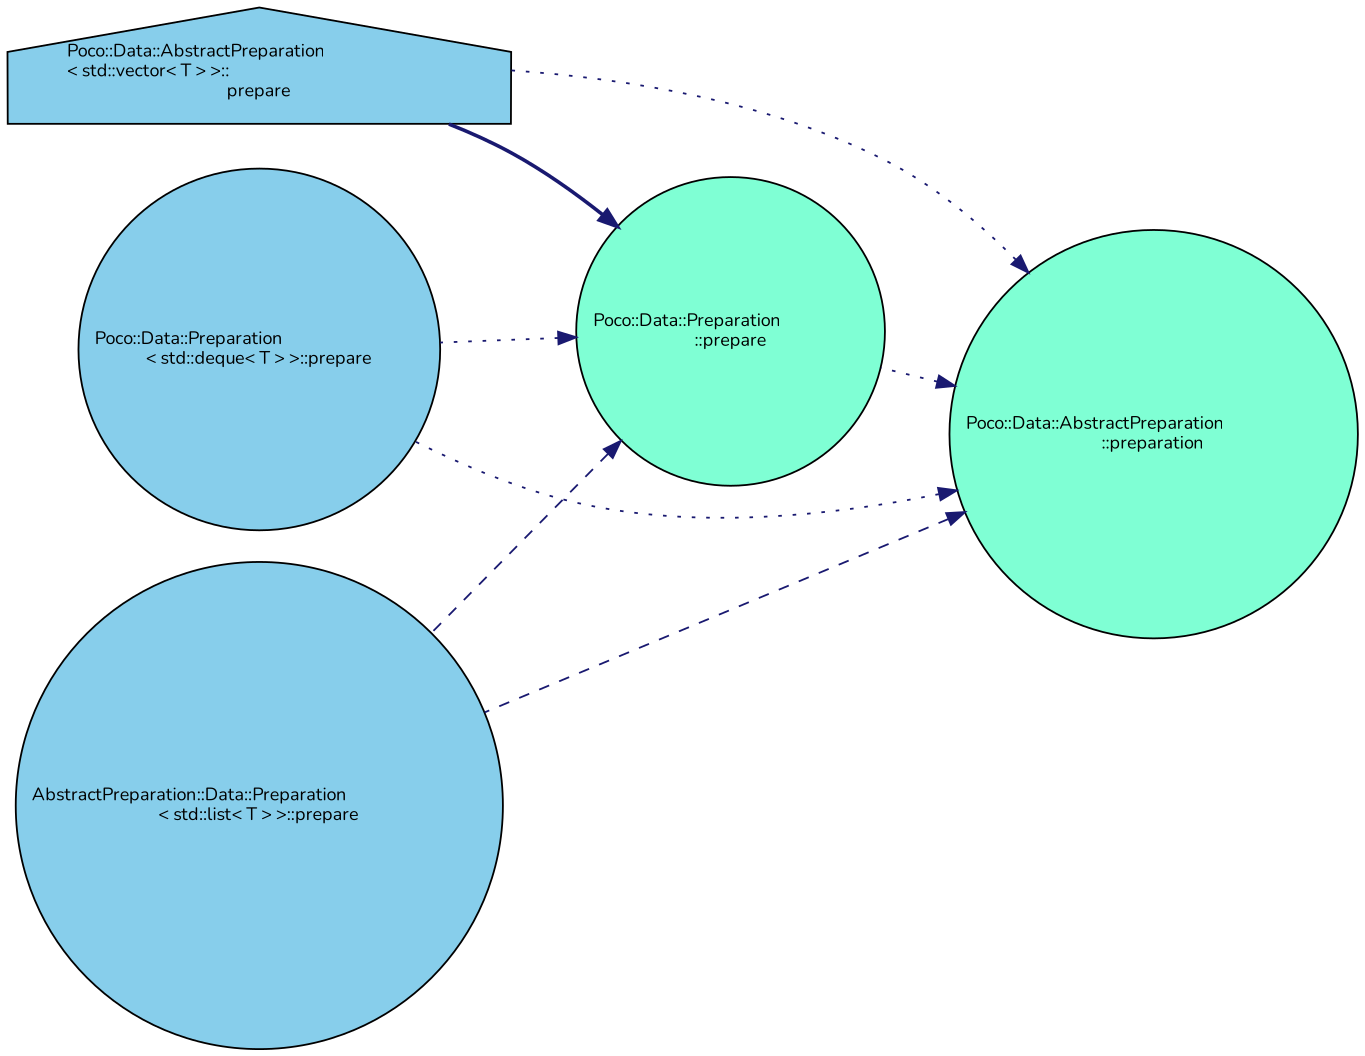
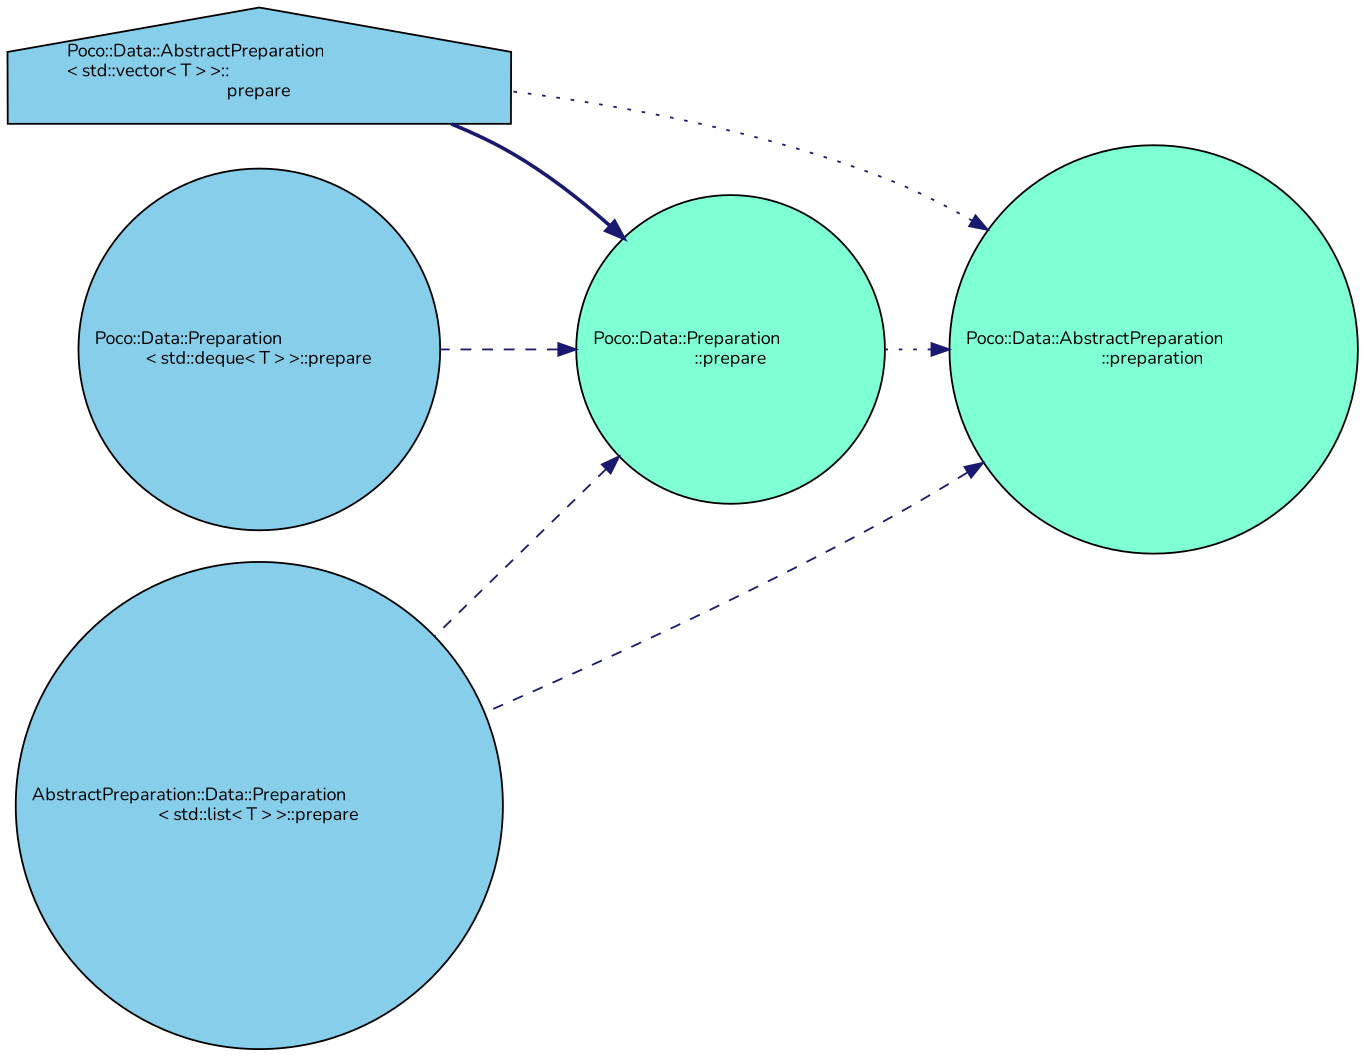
edge "Poco::Data::Preparation < std::deque< T > >::prepare" -> "Poco::Data::Preparation ::prepare": style dotted -> dashed
edge "Poco::Data::Preparation < std::deque< T > >::prepare" -> "Poco::Data::AbstractPreparation ::preparation": removed
